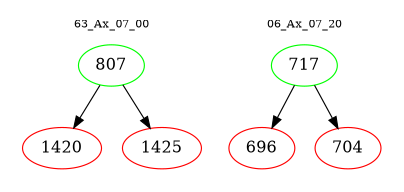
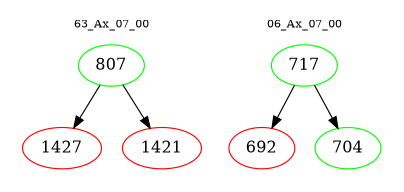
cluster "06_Ax_07_20": label "06_Ax_07_20" -> "06_Ax_07_00"
node "1420": label "1420" -> "1427"
node "1425": label "1425" -> "1421"
node "696": label "696" -> "692"
node "704": color red -> green
